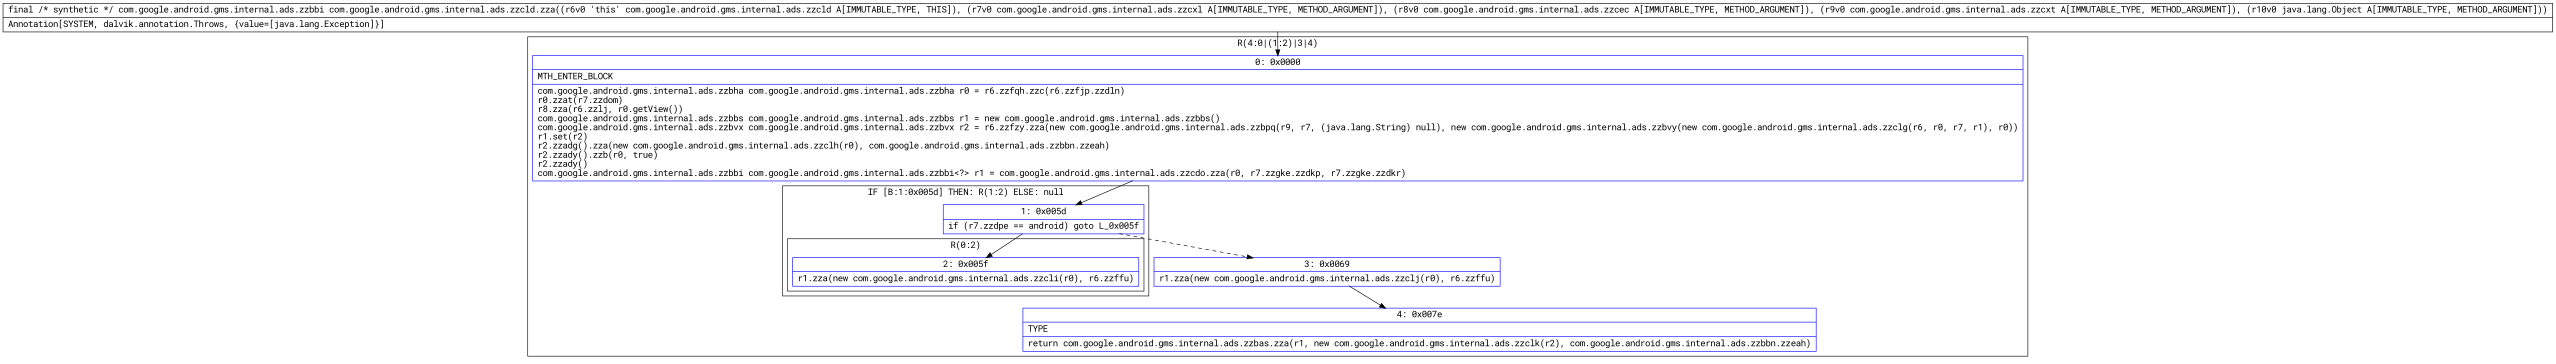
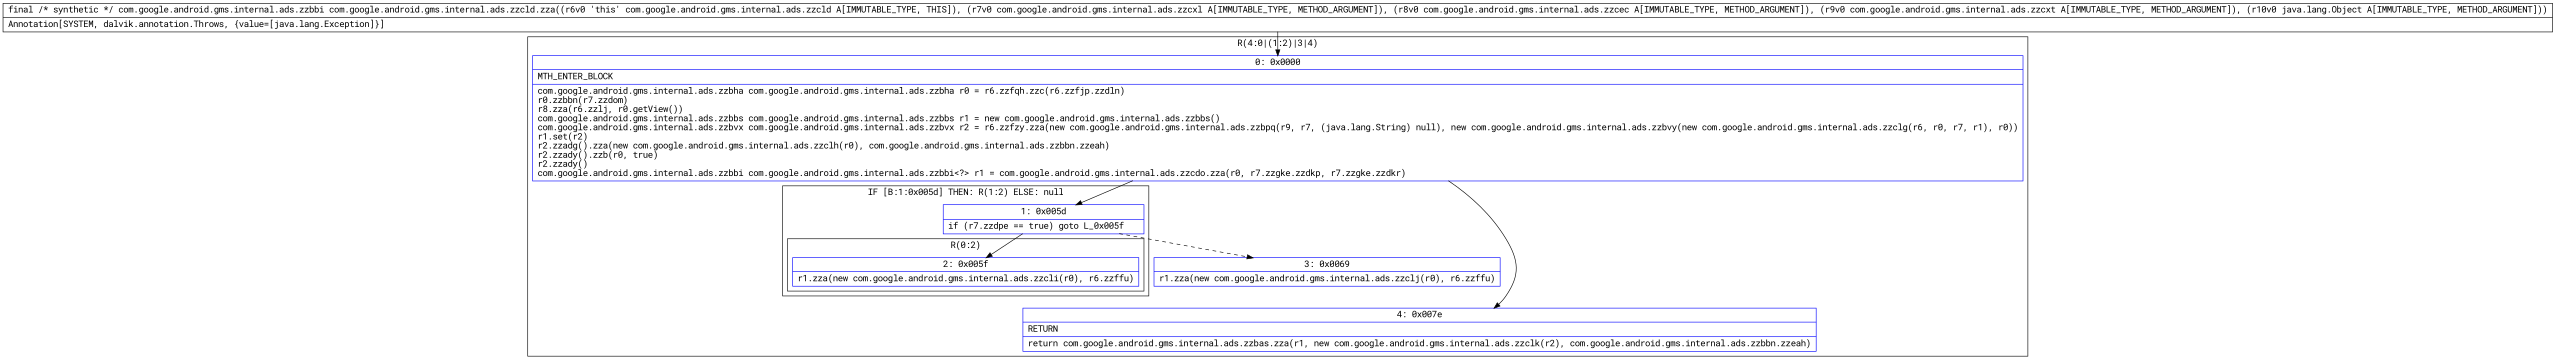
node "0: 0x0000": text "r0.zzat(r7.zzdom)" -> "r0.zzbbn(r7.zzdom)"
node "1: 0x005d": text "if (r7.zzdpe == android) goto L_0x005f" -> "if (r7.zzdpe == true) goto L_0x005f"
edge "3: 0x0069" -> "4: 0x007e": now "0: 0x0000" -> "4: 0x007e"
node "4: 0x007e": text "TYPE" -> "RETURN"
